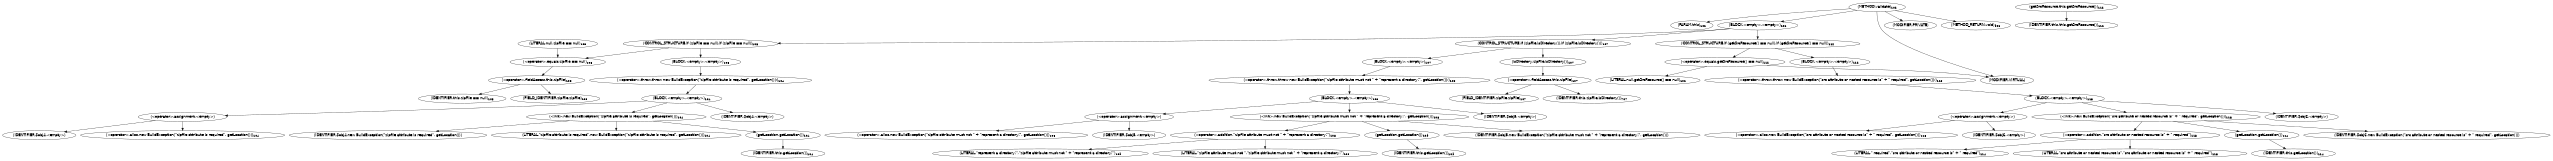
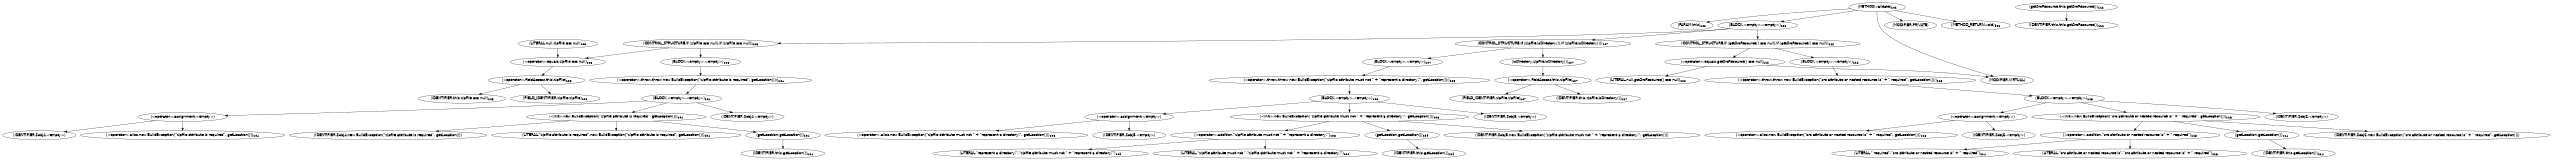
node "(IDENTIFIER,this,zipFile.isDirectory())": text "707" -> "107"
